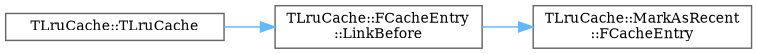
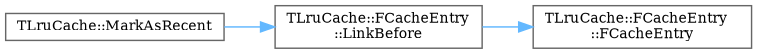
node "TLruCache::TLruCache": label "TLruCache::TLruCache" -> "TLruCache::MarkAsRecent"
node "TLruCache::MarkAsRecent ::FCacheEntry": label "TLruCache::MarkAsRecent ::FCacheEntry" -> "TLruCache::FCacheEntry ::FCacheEntry"
